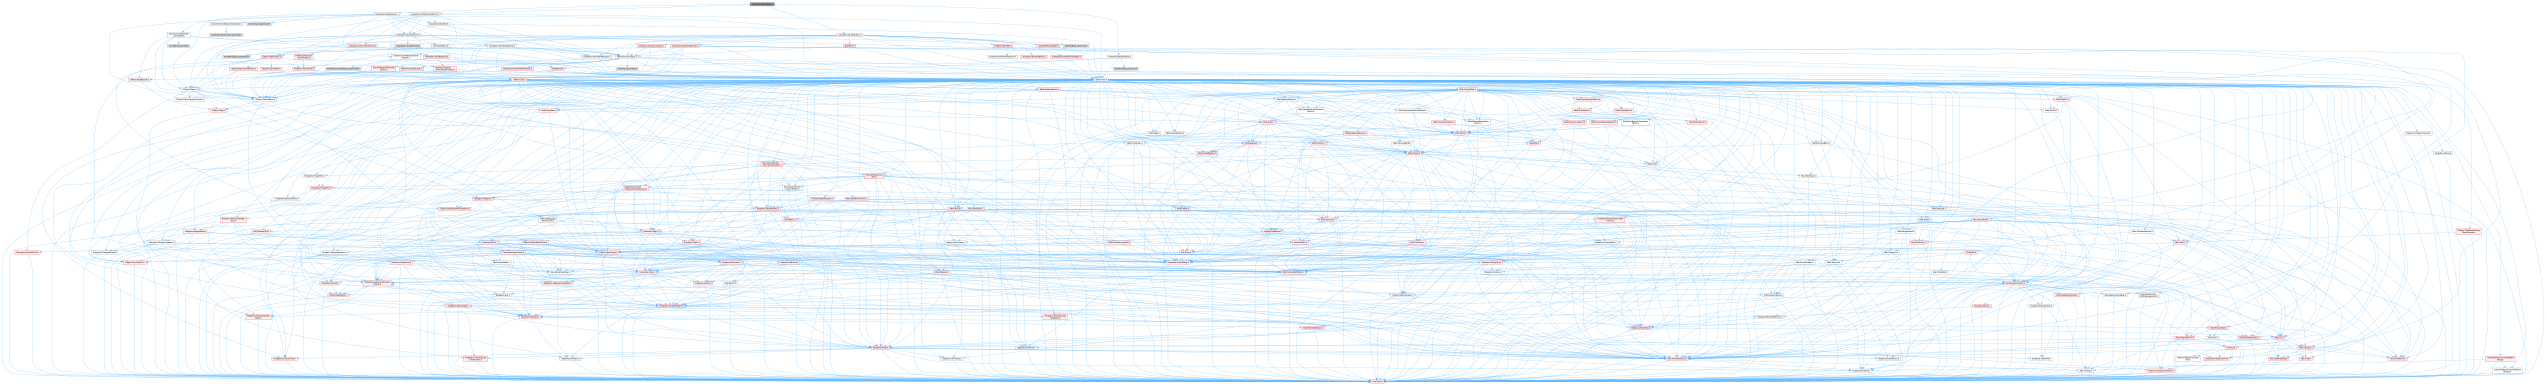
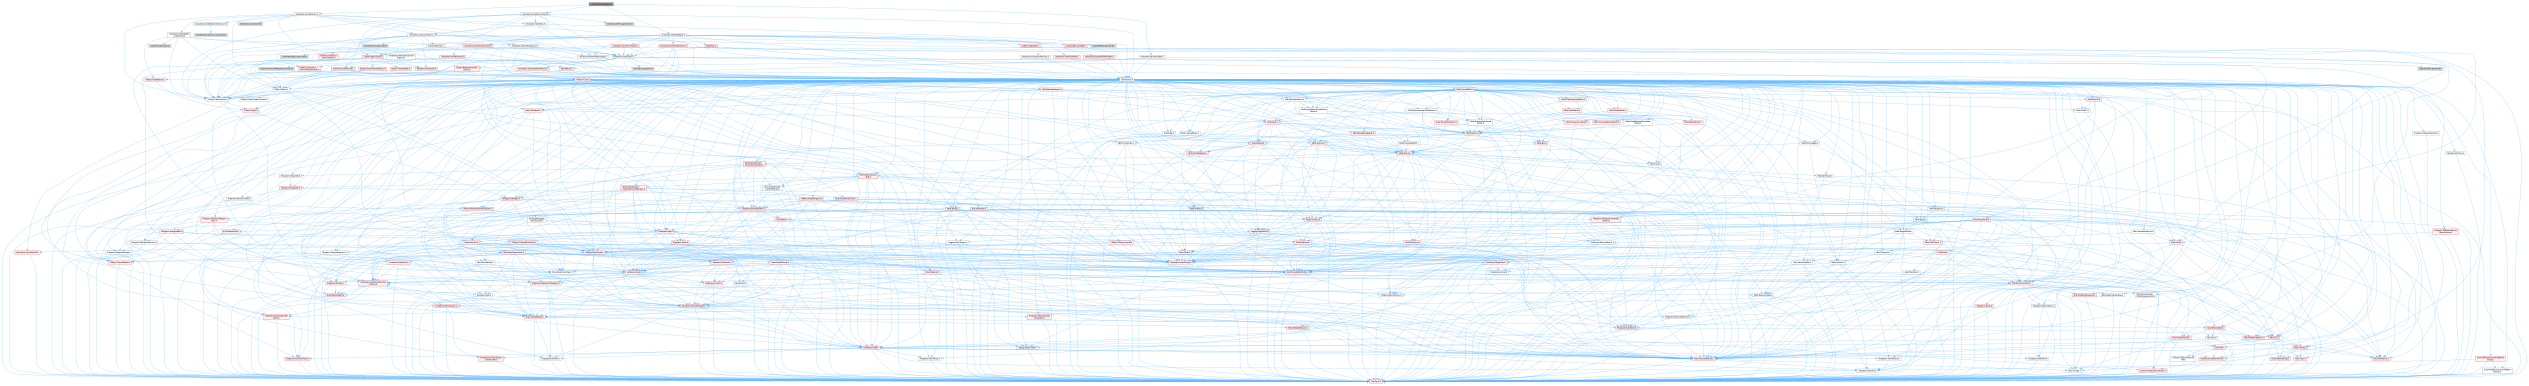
node "AnimInstanceProxy.generated.h": added
